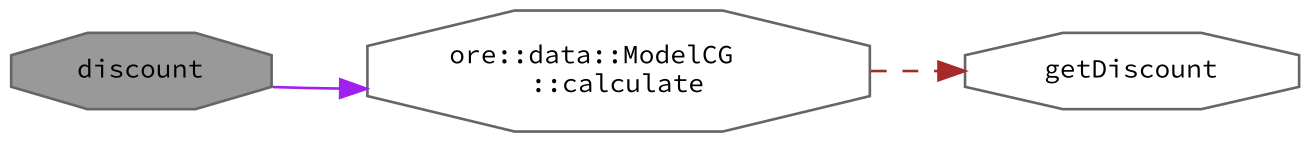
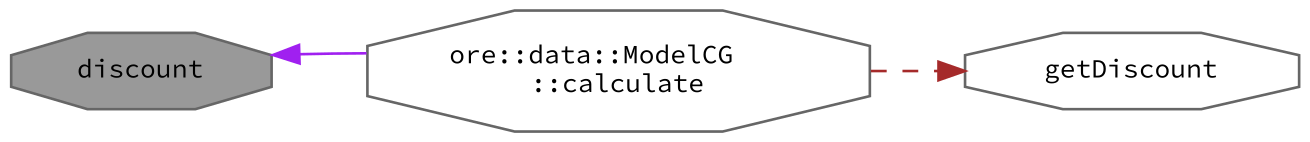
edge "discount" -> "ore::data::ModelCG ::calculate": reversed
